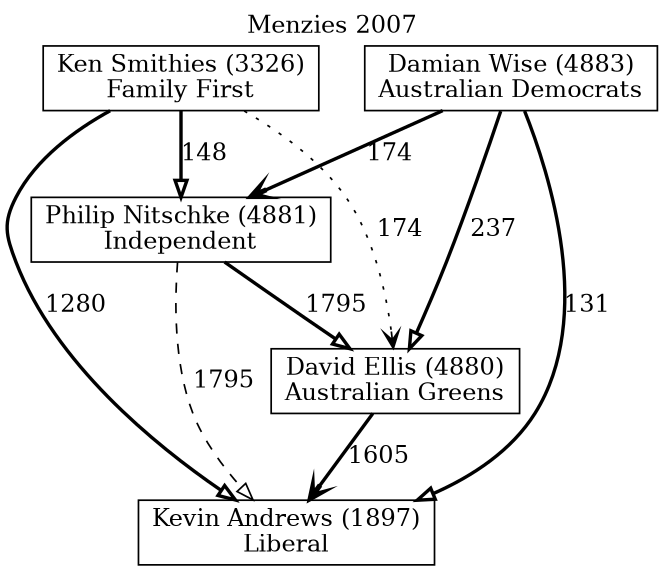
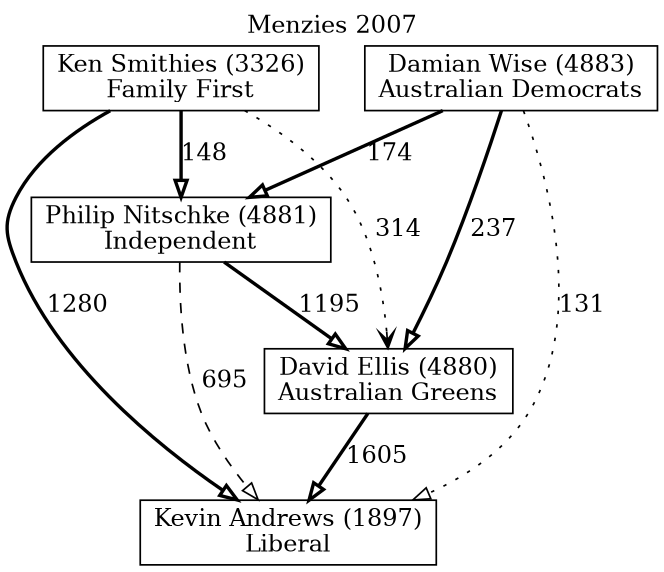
edge "Damian Wise (4883) Australian Democrats" -> "Philip Nitschke (4881) Independent": arrowhead vee -> onormal
edge "Ken Smithies (3326) Family First" -> "David Ellis (4880) Australian Greens": label "174" -> "314"
edge "Philip Nitschke (4881) Independent" -> "David Ellis (4880) Australian Greens": label "1795" -> "1195"
edge "Damian Wise (4883) Australian Democrats" -> "Kevin Andrews (1897) Liberal": style bold -> dotted
edge "Philip Nitschke (4881) Independent" -> "Kevin Andrews (1897) Liberal": label "1795" -> "695"
edge "David Ellis (4880) Australian Greens" -> "Kevin Andrews (1897) Liberal": arrowhead vee -> onormal
